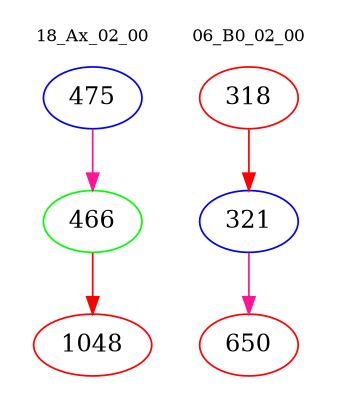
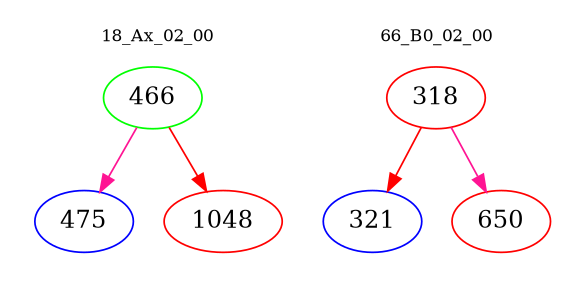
cluster "06_B0_02_00": label "06_B0_02_00" -> "66_B0_02_00"
edge "475" -> "466": reversed
edge "321" -> "650": now "318" -> "650"
